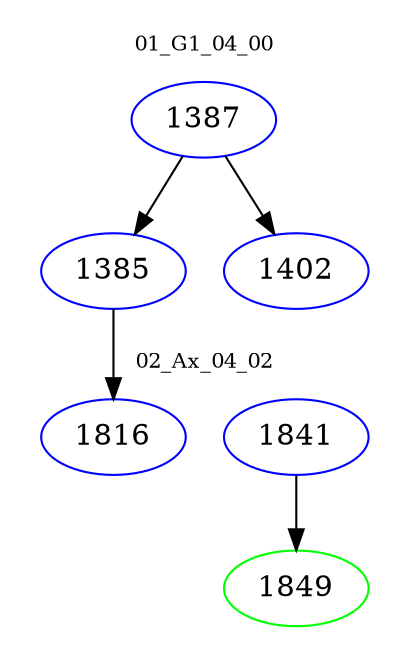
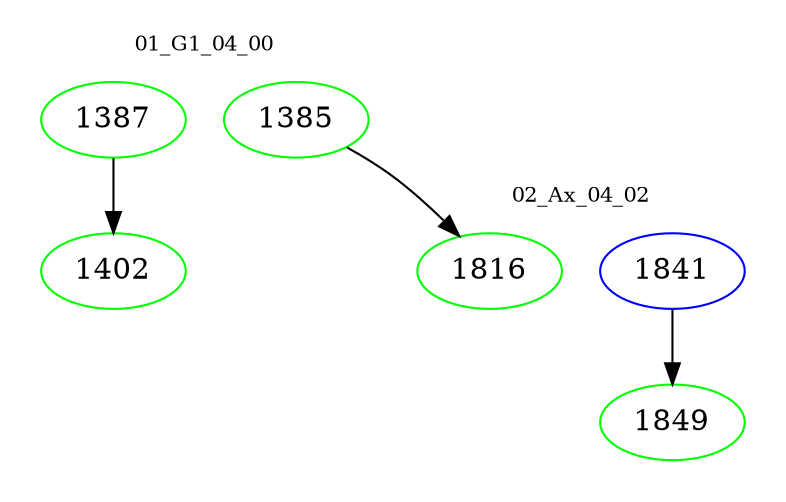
node "1387": color blue -> green
edge "1387" -> "1385": removed
node "1385": color blue -> green
node "1402": color blue -> green
node "1816": color blue -> green
